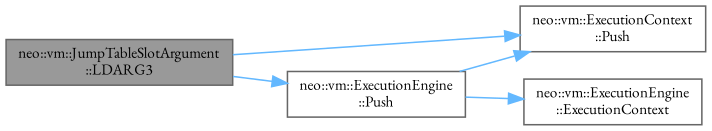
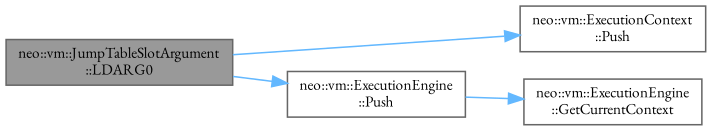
node "neo::vm::JumpTableSlotArgument ::LDARG3": label "neo::vm::JumpTableSlotArgument ::LDARG3" -> "neo::vm::JumpTableSlotArgument ::LDARG0"
edge "neo::vm::ExecutionEngine ::Push" -> "neo::vm::ExecutionContext ::Push": removed
node "neo::vm::ExecutionEngine ::ExecutionContext": label "neo::vm::ExecutionEngine ::ExecutionContext" -> "neo::vm::ExecutionEngine ::GetCurrentContext"
